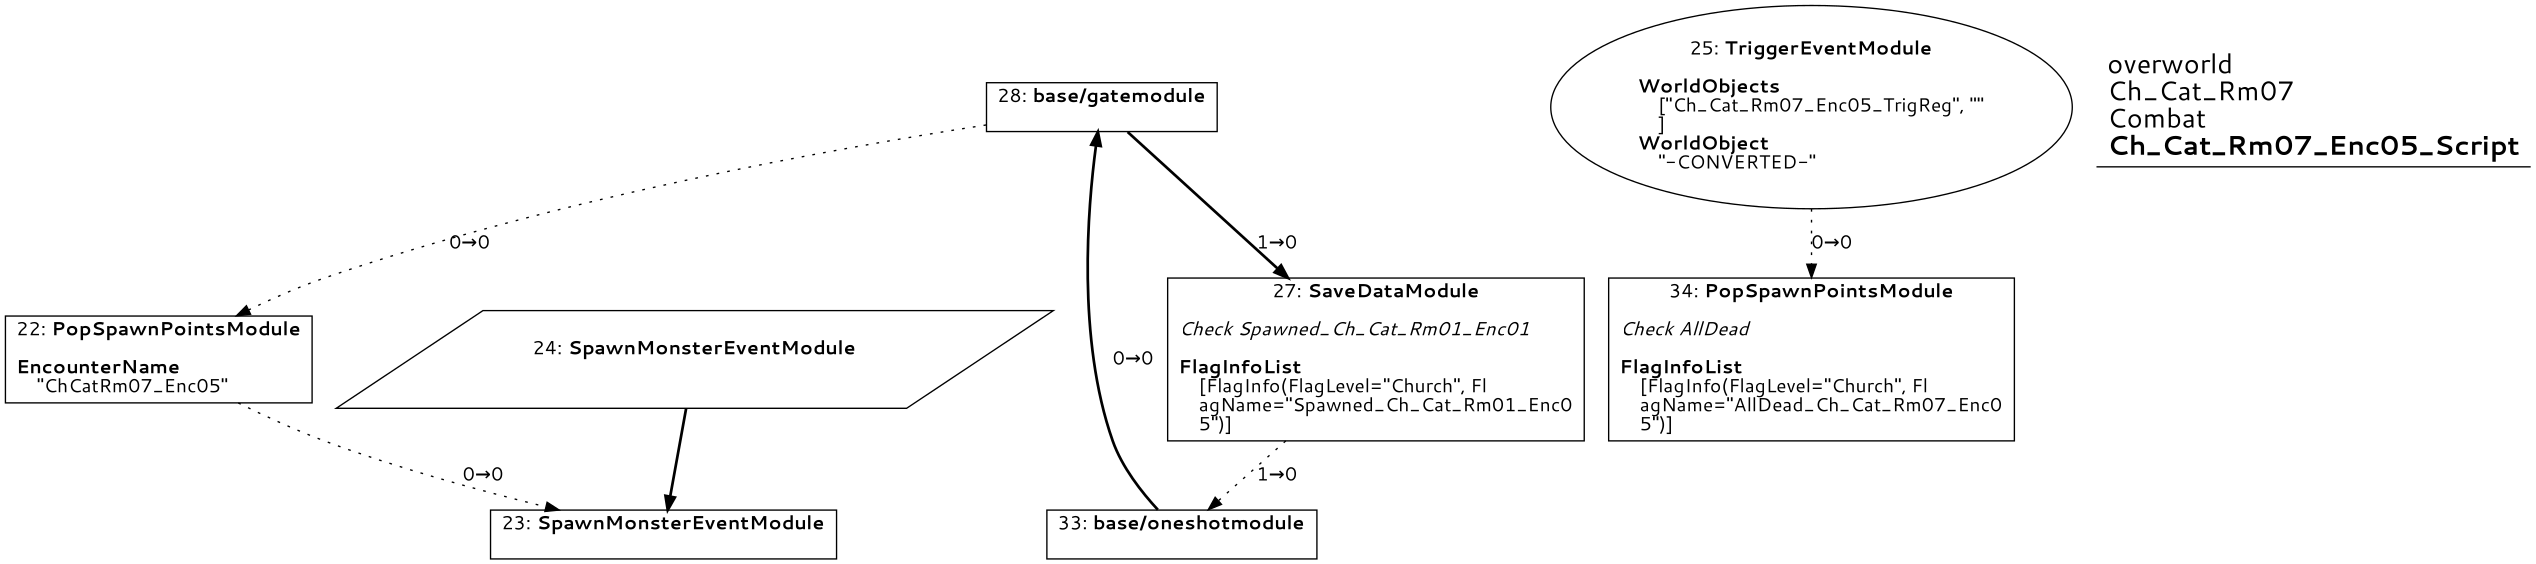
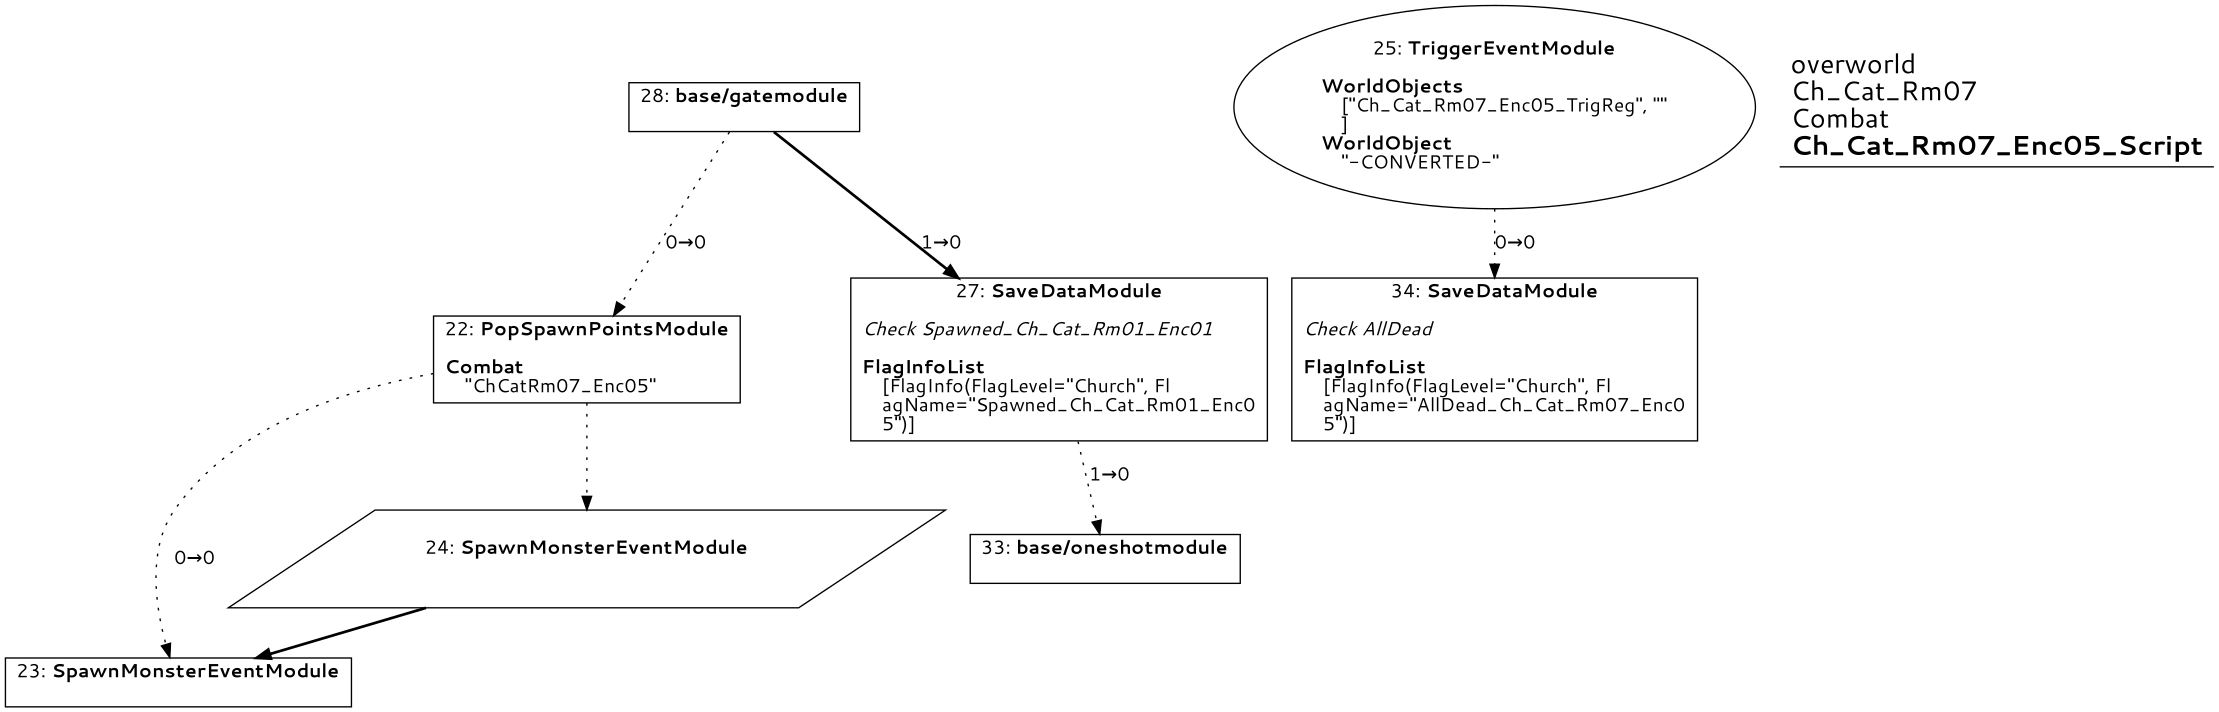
node "34:": text "PopSpawnPointsModule" -> "SaveDataModule"
edge "33:" -> "28:": removed, label "0→0"
node "22:": text "EncounterName" -> "Combat"
edge "22:" -> "24:": added
